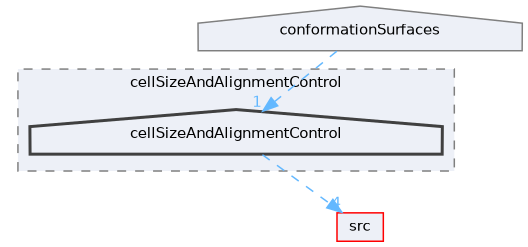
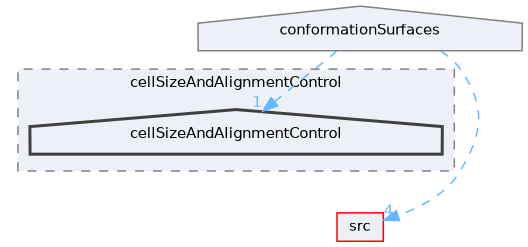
edge "cellSizeAndAlignmentControl" -> "src": now "conformationSurfaces" -> "src"
